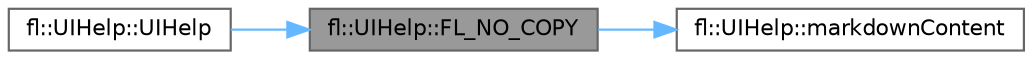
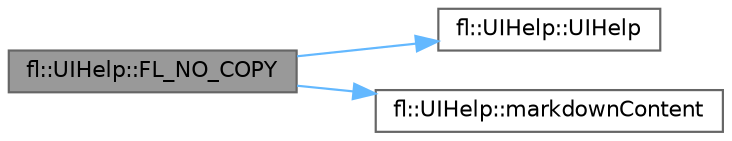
edge "fl::UIHelp::UIHelp" -> "fl::UIHelp::FL_NO_COPY": reversed
